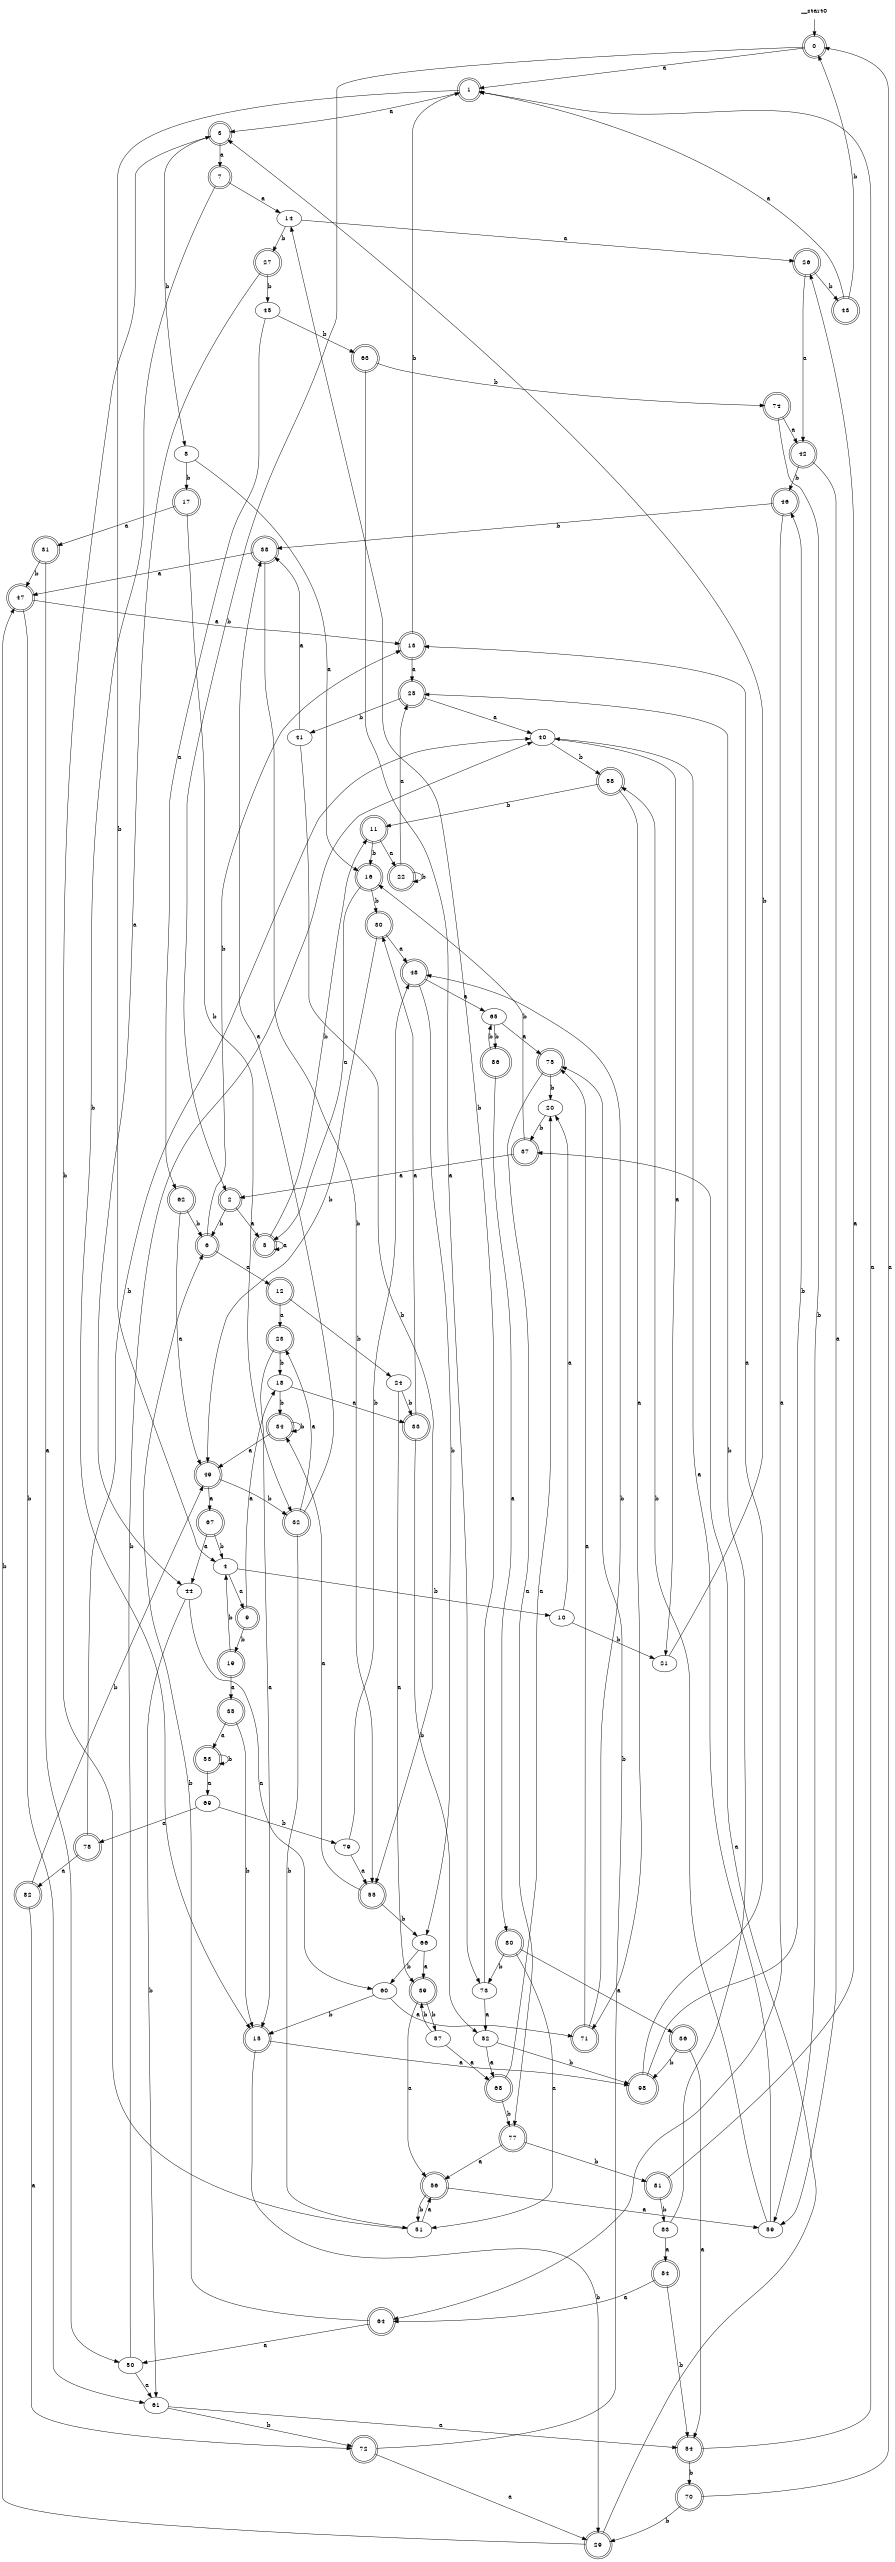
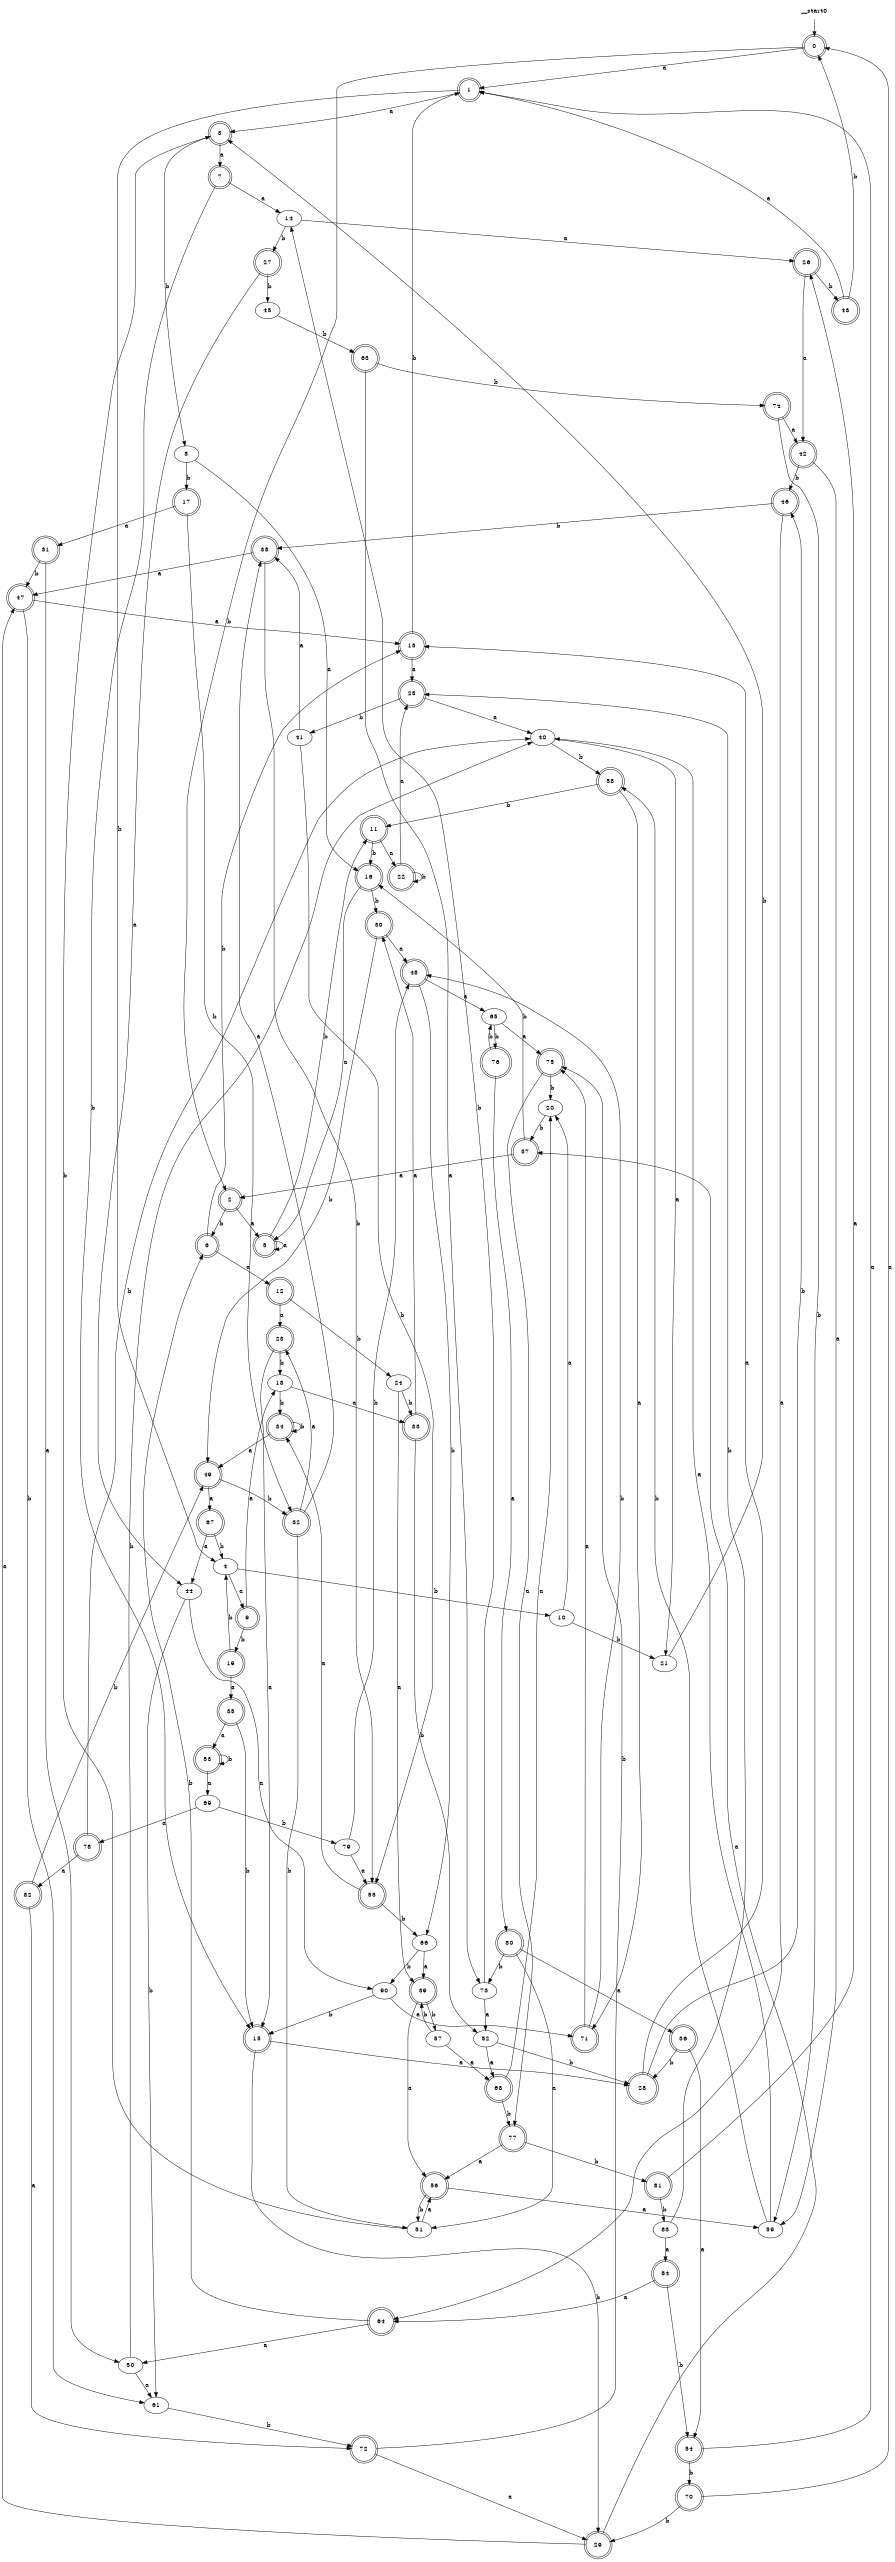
node "86": label "86" -> "76"
node "62": removed
edge "29" -> "47": label "b" -> "a"
node "60": label "60" -> "90"
node "98": label "98" -> "28"
edge "61" -> "54": removed, label "a"
